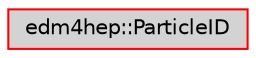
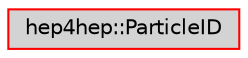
node "edm4hep::ParticleID": label "edm4hep::ParticleID" -> "hep4hep::ParticleID"
